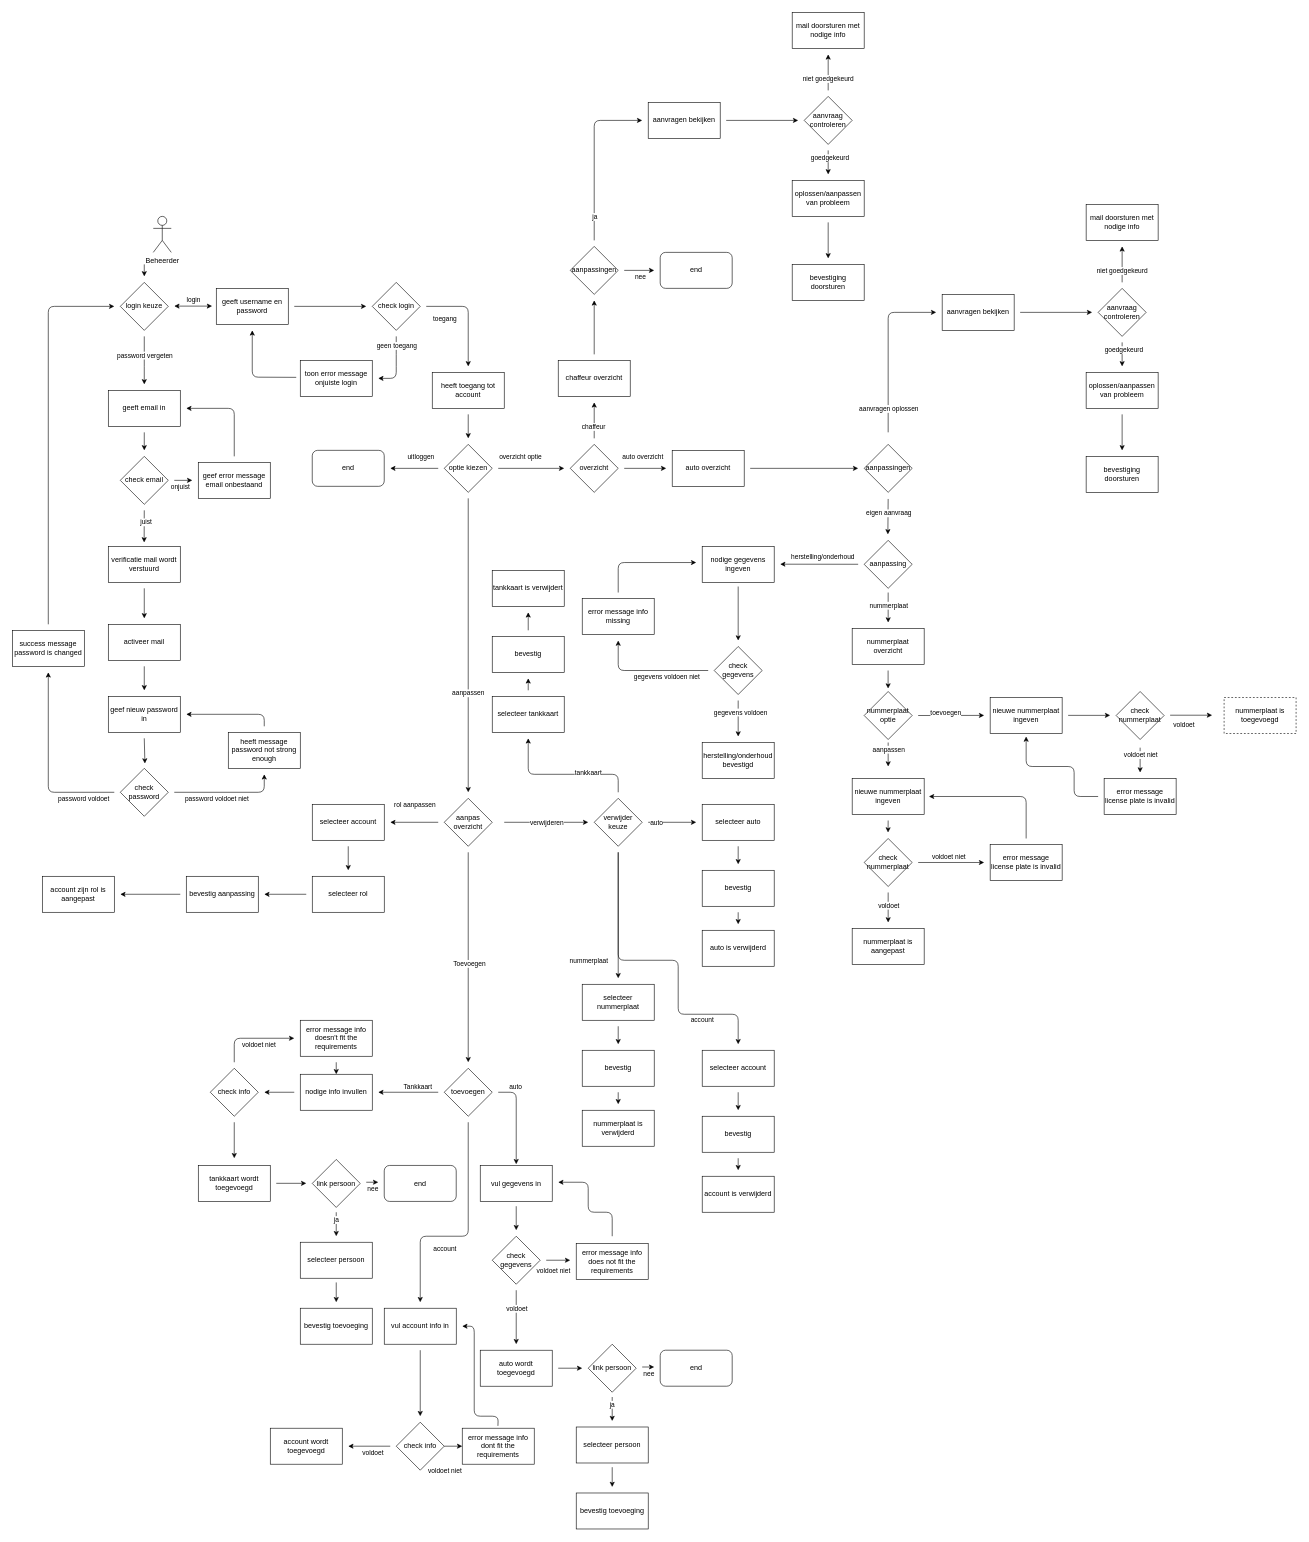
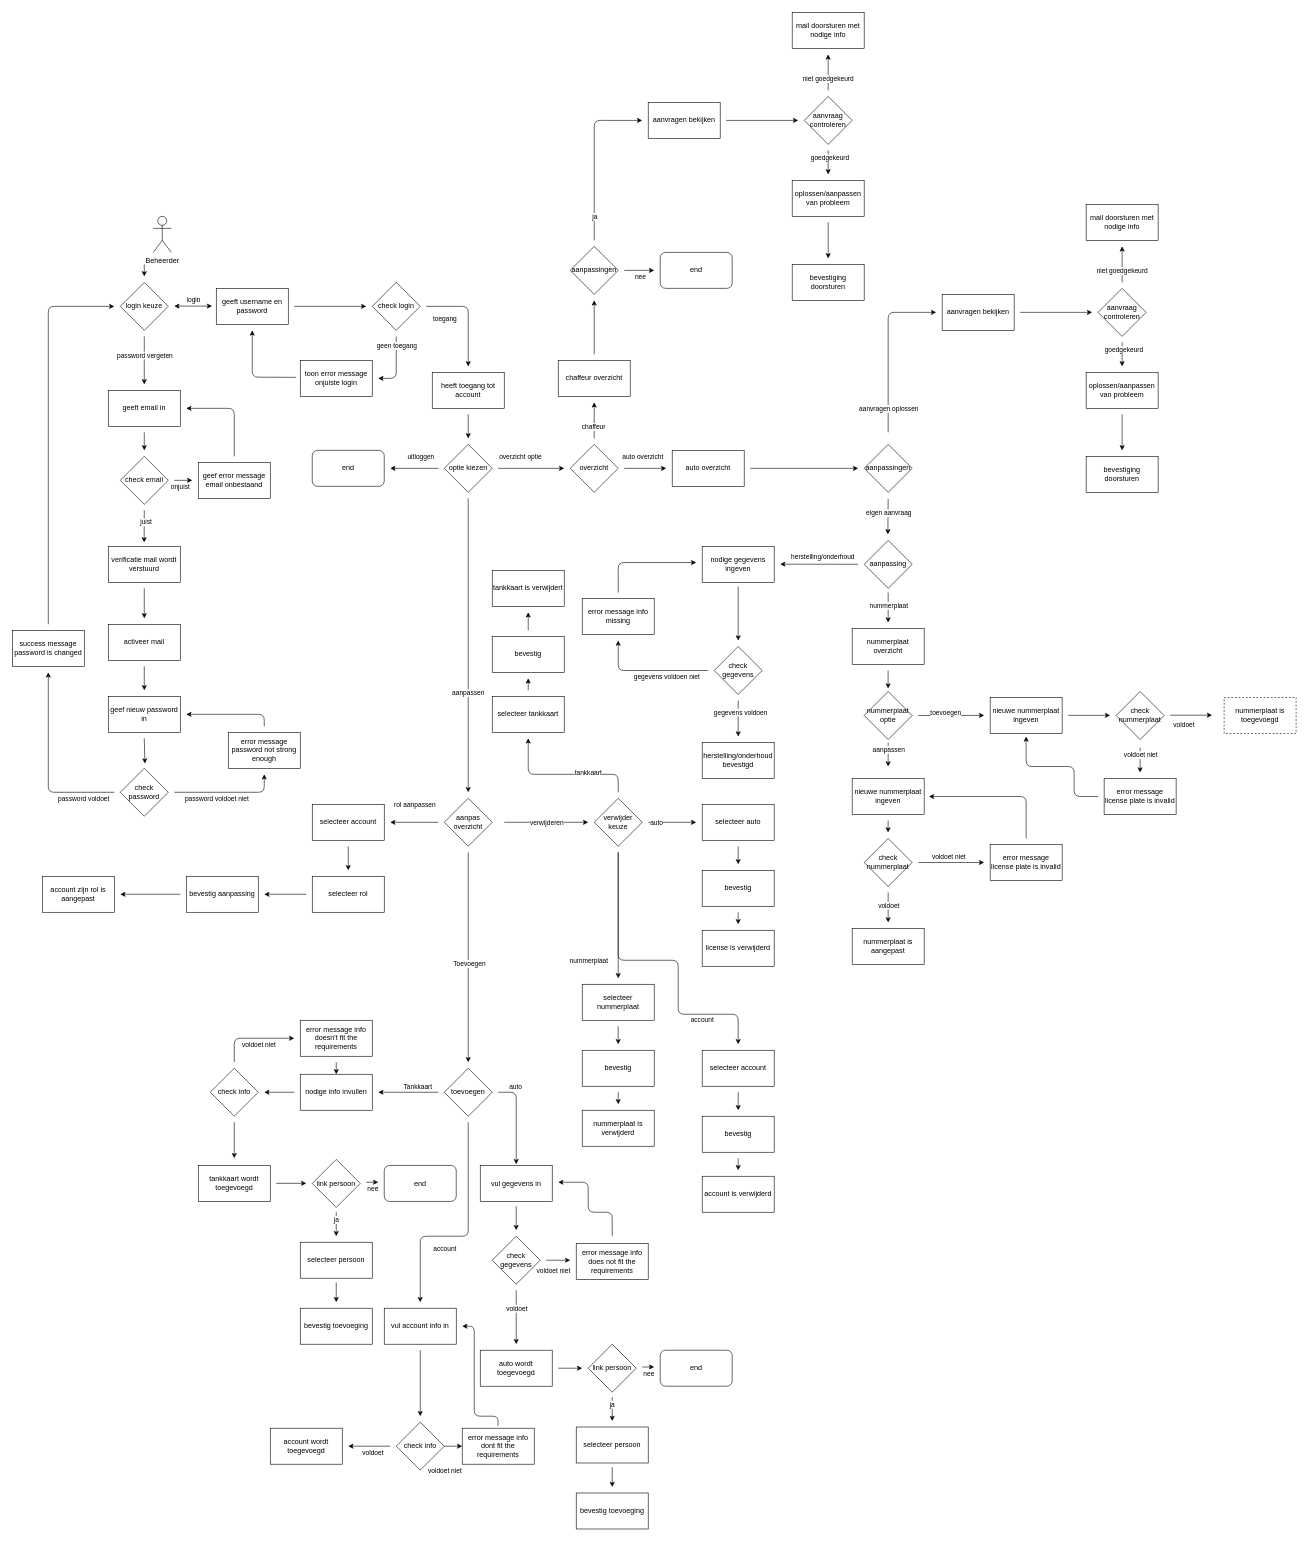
node "heeft message password not strong enough": label "heeft message password not strong enough" -> "error message password not strong enough"
node "auto is verwijderd": label "auto is verwijderd" -> "license is verwijderd"
